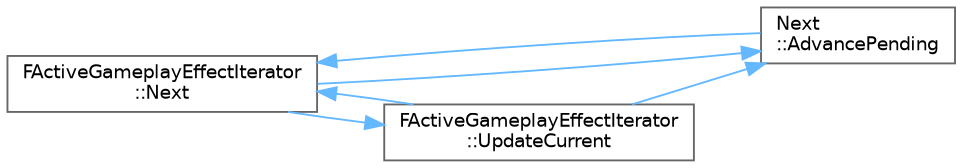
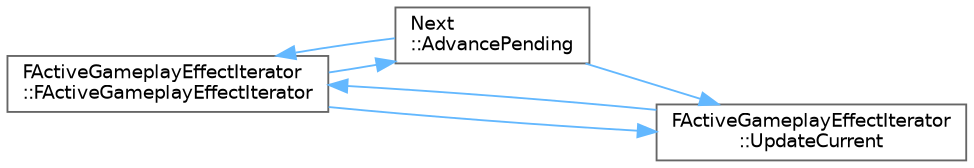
node "FActiveGameplayEffectIterator ::Next": label "FActiveGameplayEffectIterator ::Next" -> "FActiveGameplayEffectIterator ::FActiveGameplayEffectIterator"
edge "FActiveGameplayEffectIterator ::UpdateCurrent" -> "Next ::AdvancePending": reversed
